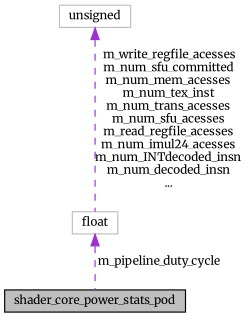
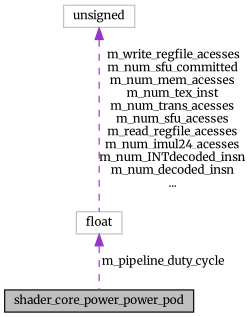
node "shader_core_power_stats_pod": label "shader_core_power_stats_pod" -> "shader_core_power_power_pod"
